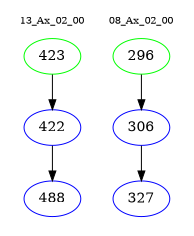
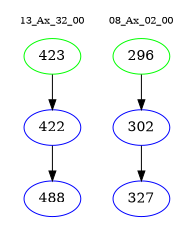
cluster "13_Ax_02_00": label "13_Ax_02_00" -> "13_Ax_32_00"
node "306": label "306" -> "302"
